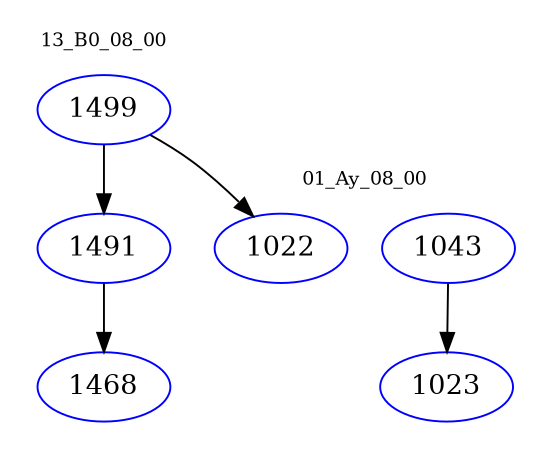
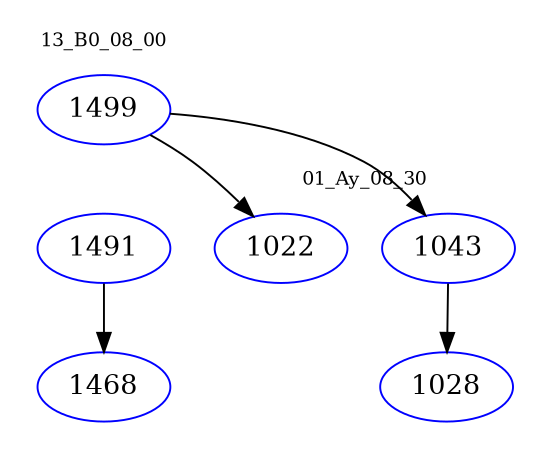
edge "1499" -> "1491": now "1499" -> "1043"
cluster "01_Ay_08_00": label "01_Ay_08_00" -> "01_Ay_08_30"
node "1023": label "1023" -> "1028"
